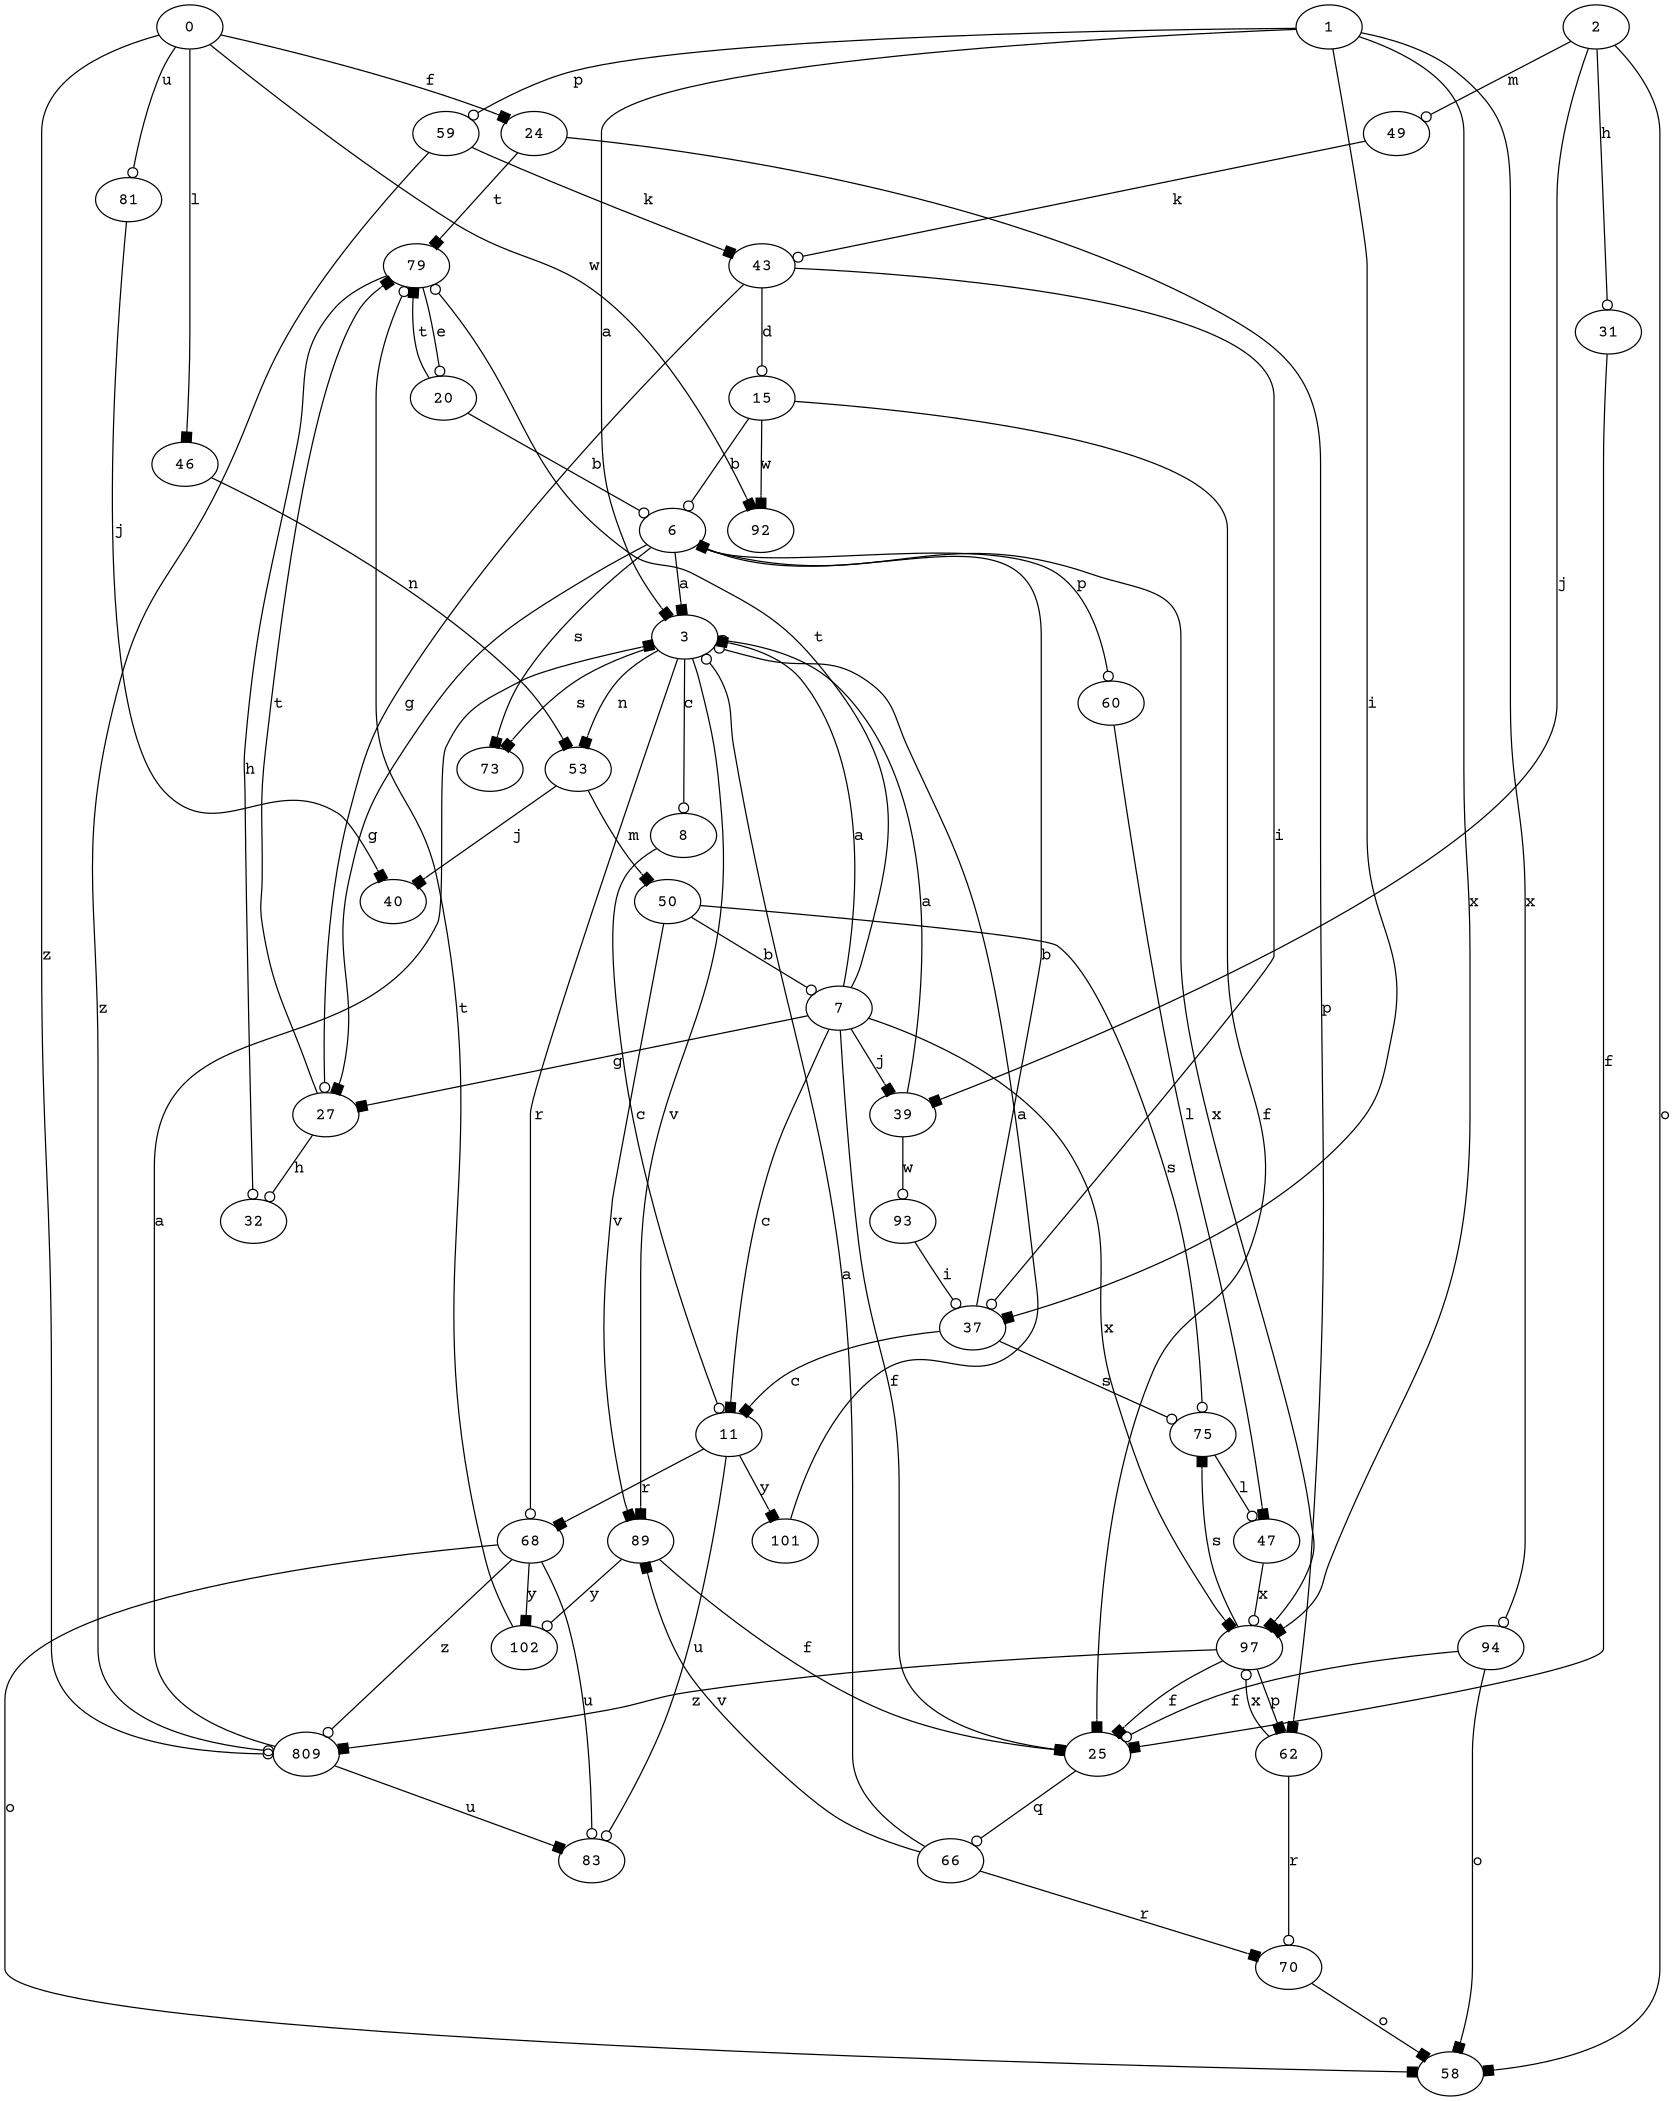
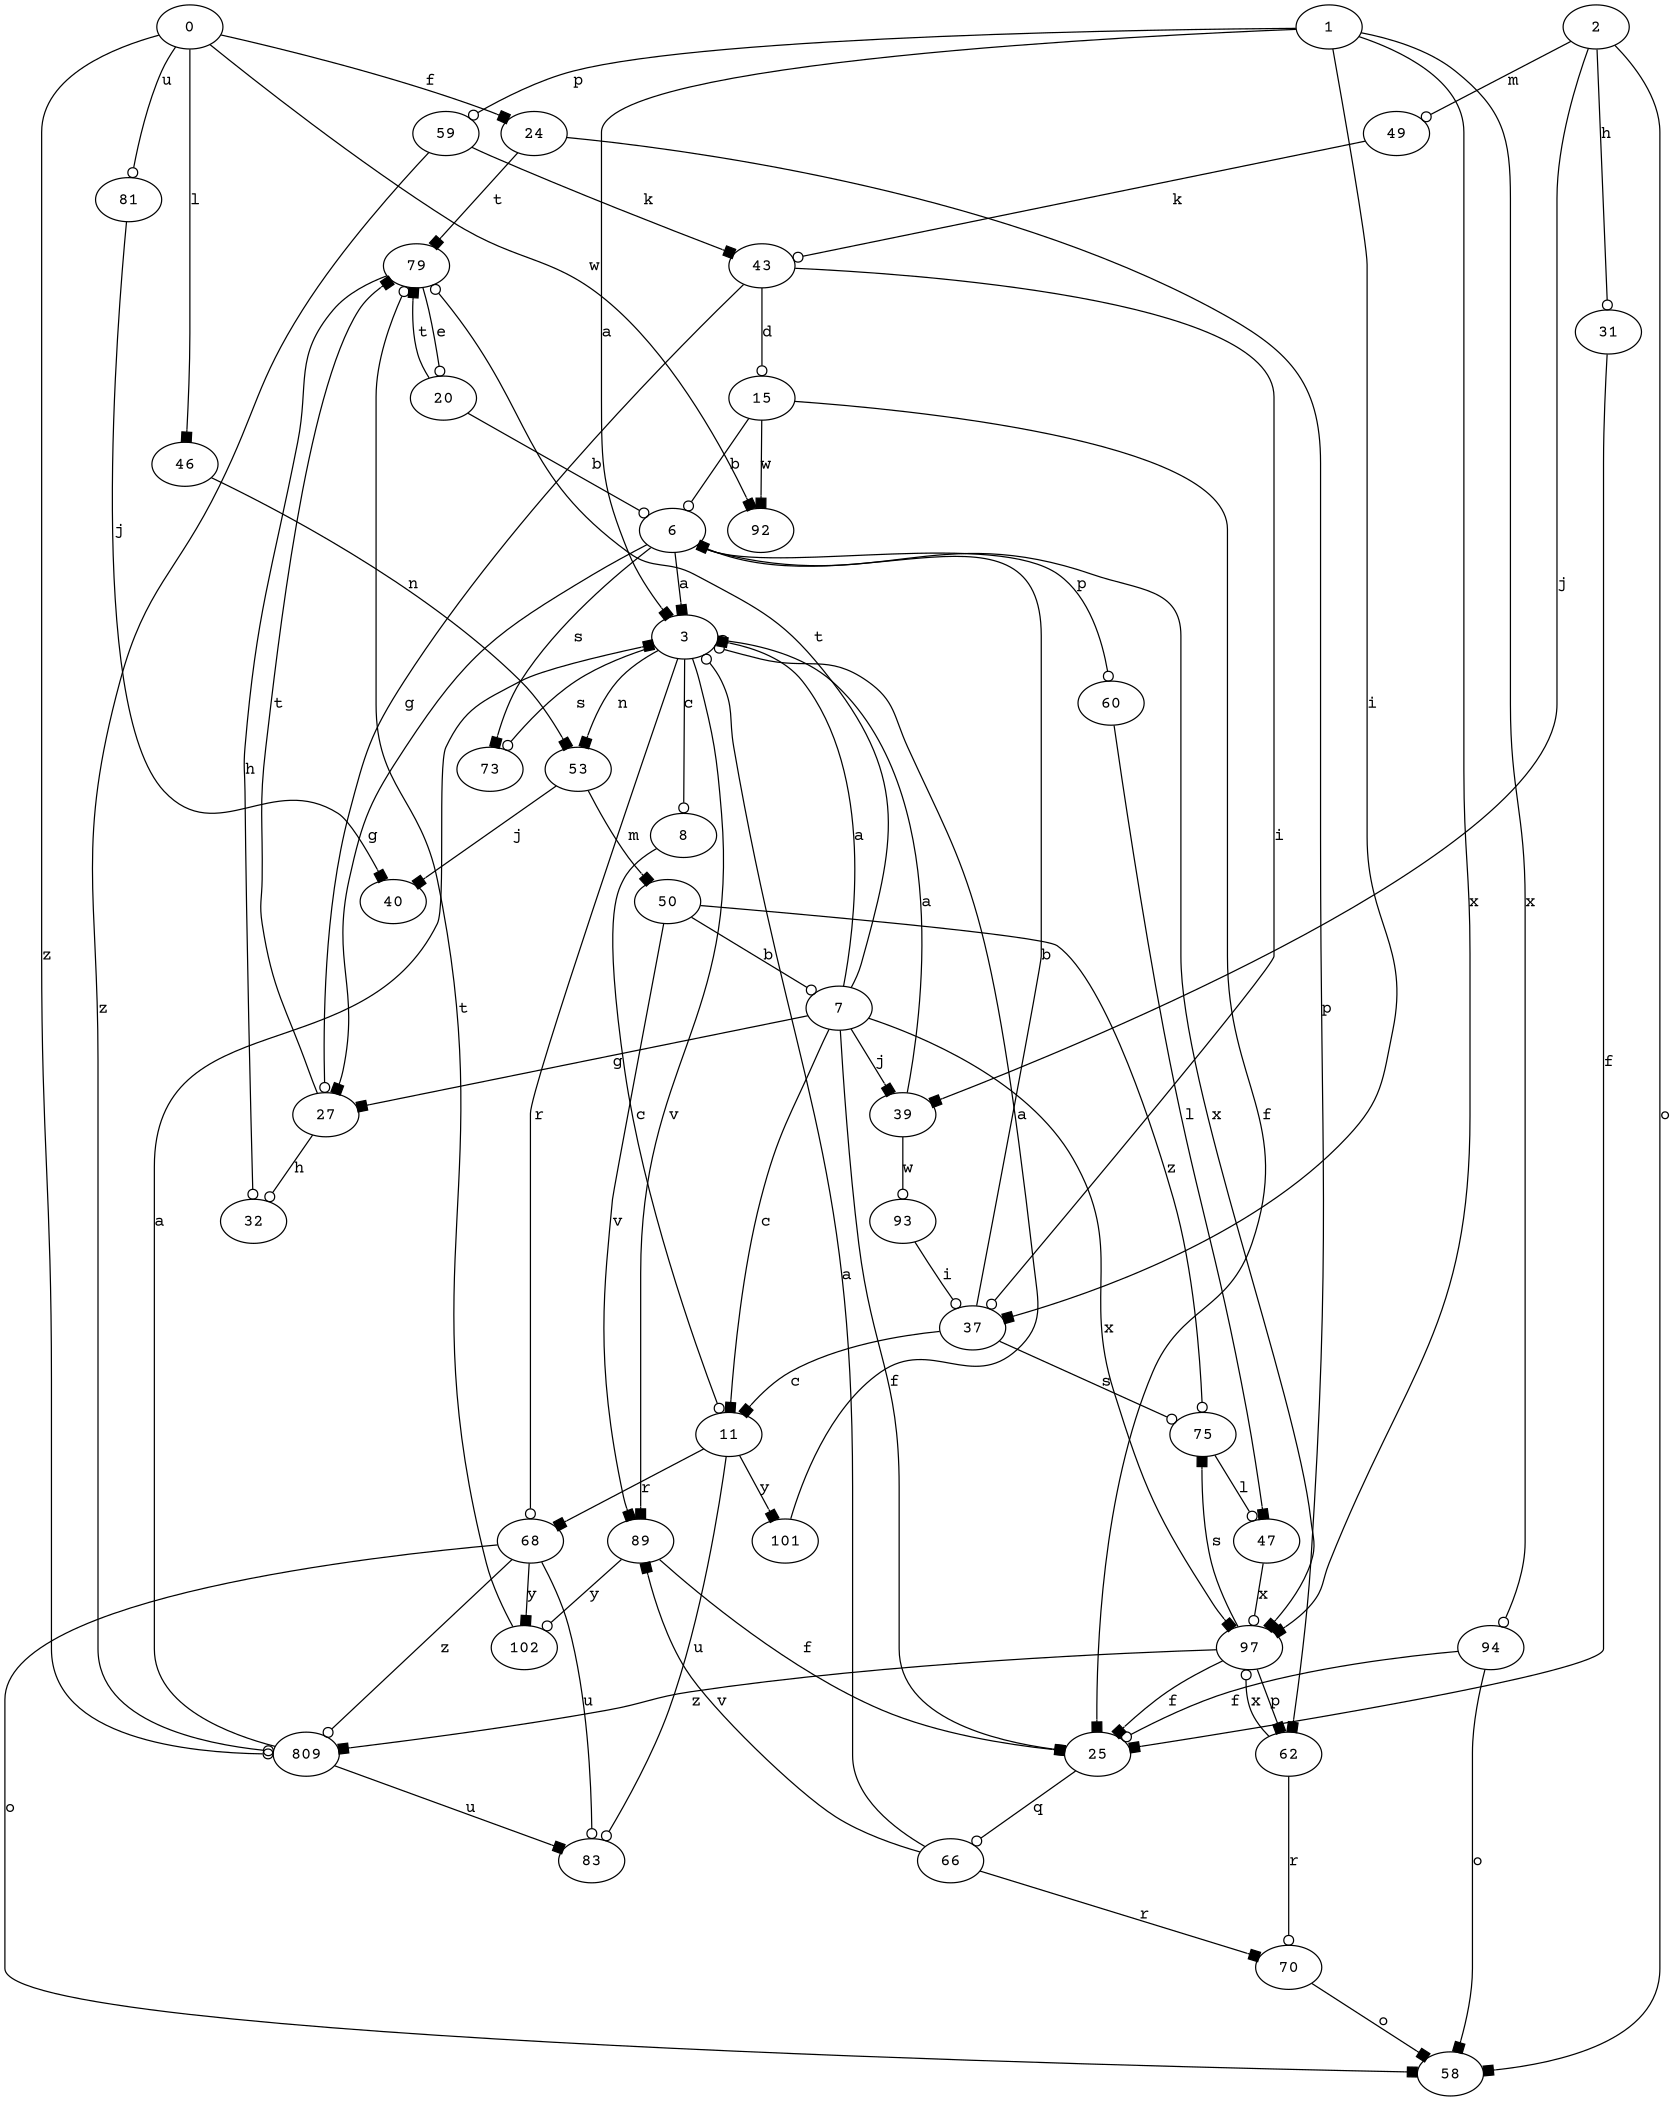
edge "3" -> "73": arrowhead box -> odot
edge "50" -> "75": label "s" -> "z"
